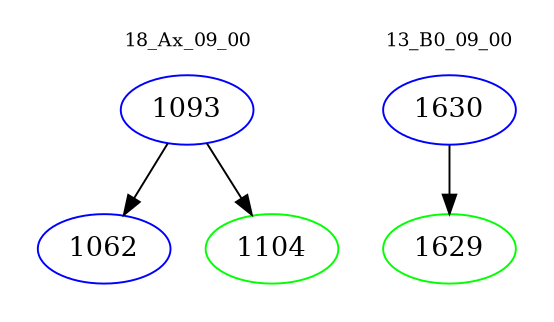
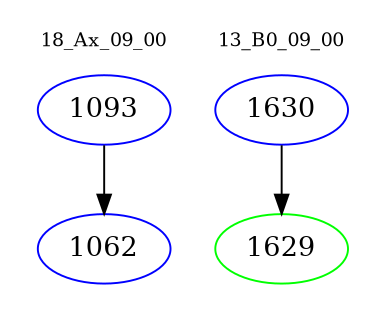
node "1104": removed
